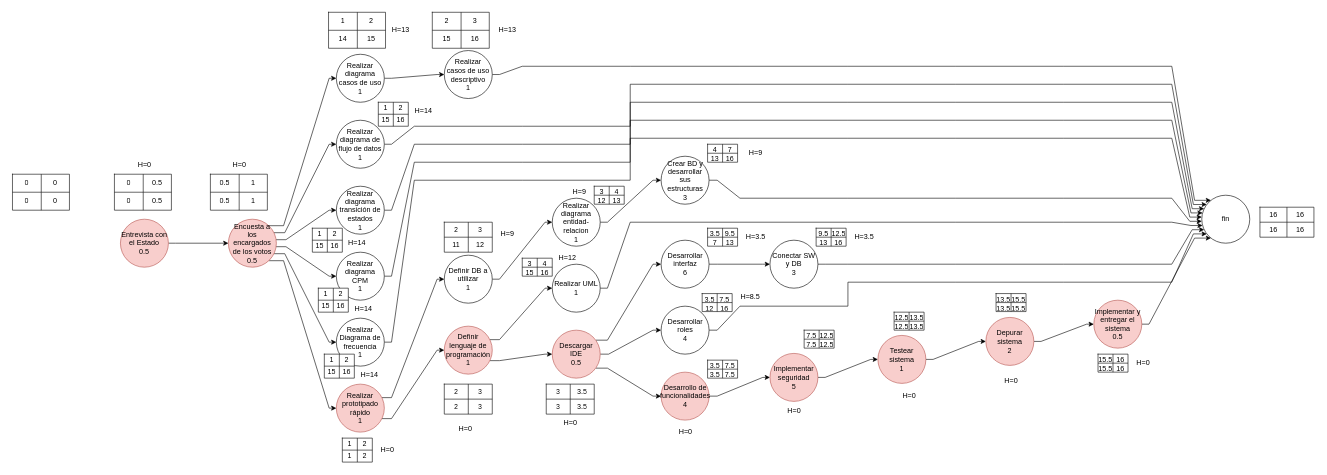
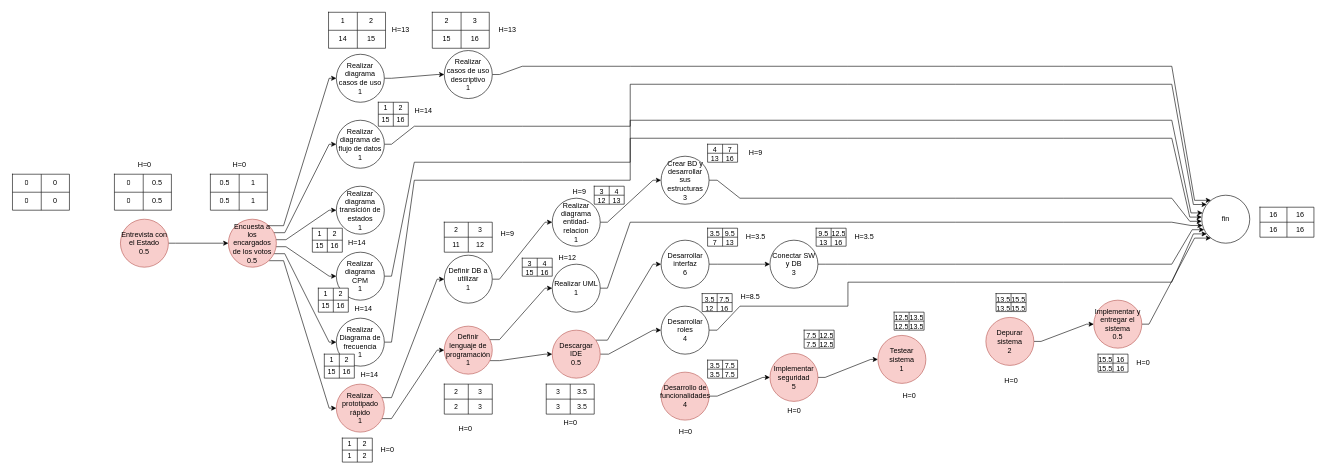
edge "Realizar diagrama transición de estados 1" -> "fin": removed
edge "Testear sistema 1" -> "Depurar sistema 2": removed
edge "Descargar IDE 0.5" -> "Desarrollo de funcionalidades 4": removed
